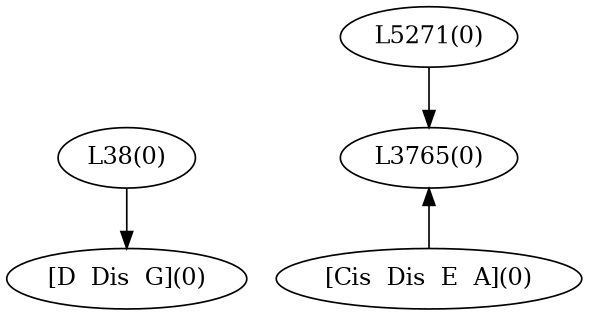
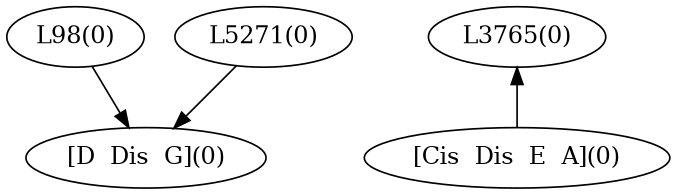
edge "L5271(0)" -> "L3765(0)": now "L5271(0)" -> "[D  Dis  G](0)"
node "L38(0)": label "L38(0)" -> "L98(0)"
